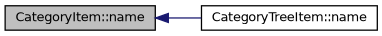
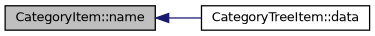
node "CategoryTreeItem::name": label "CategoryTreeItem::name" -> "CategoryTreeItem::data"
